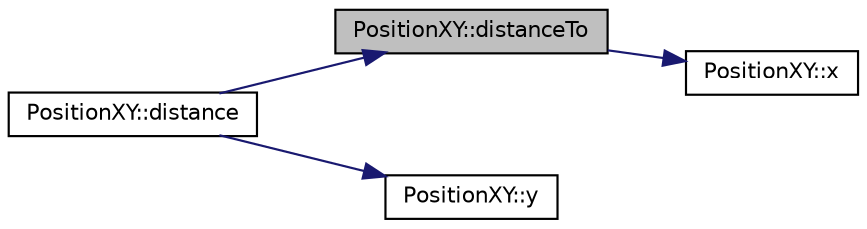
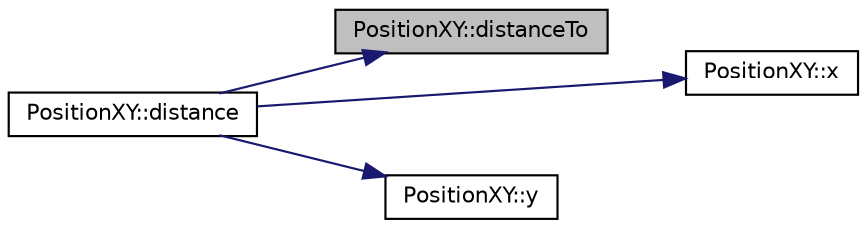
edge "PositionXY::distanceTo" -> "PositionXY::x": now "PositionXY::distance" -> "PositionXY::x"
